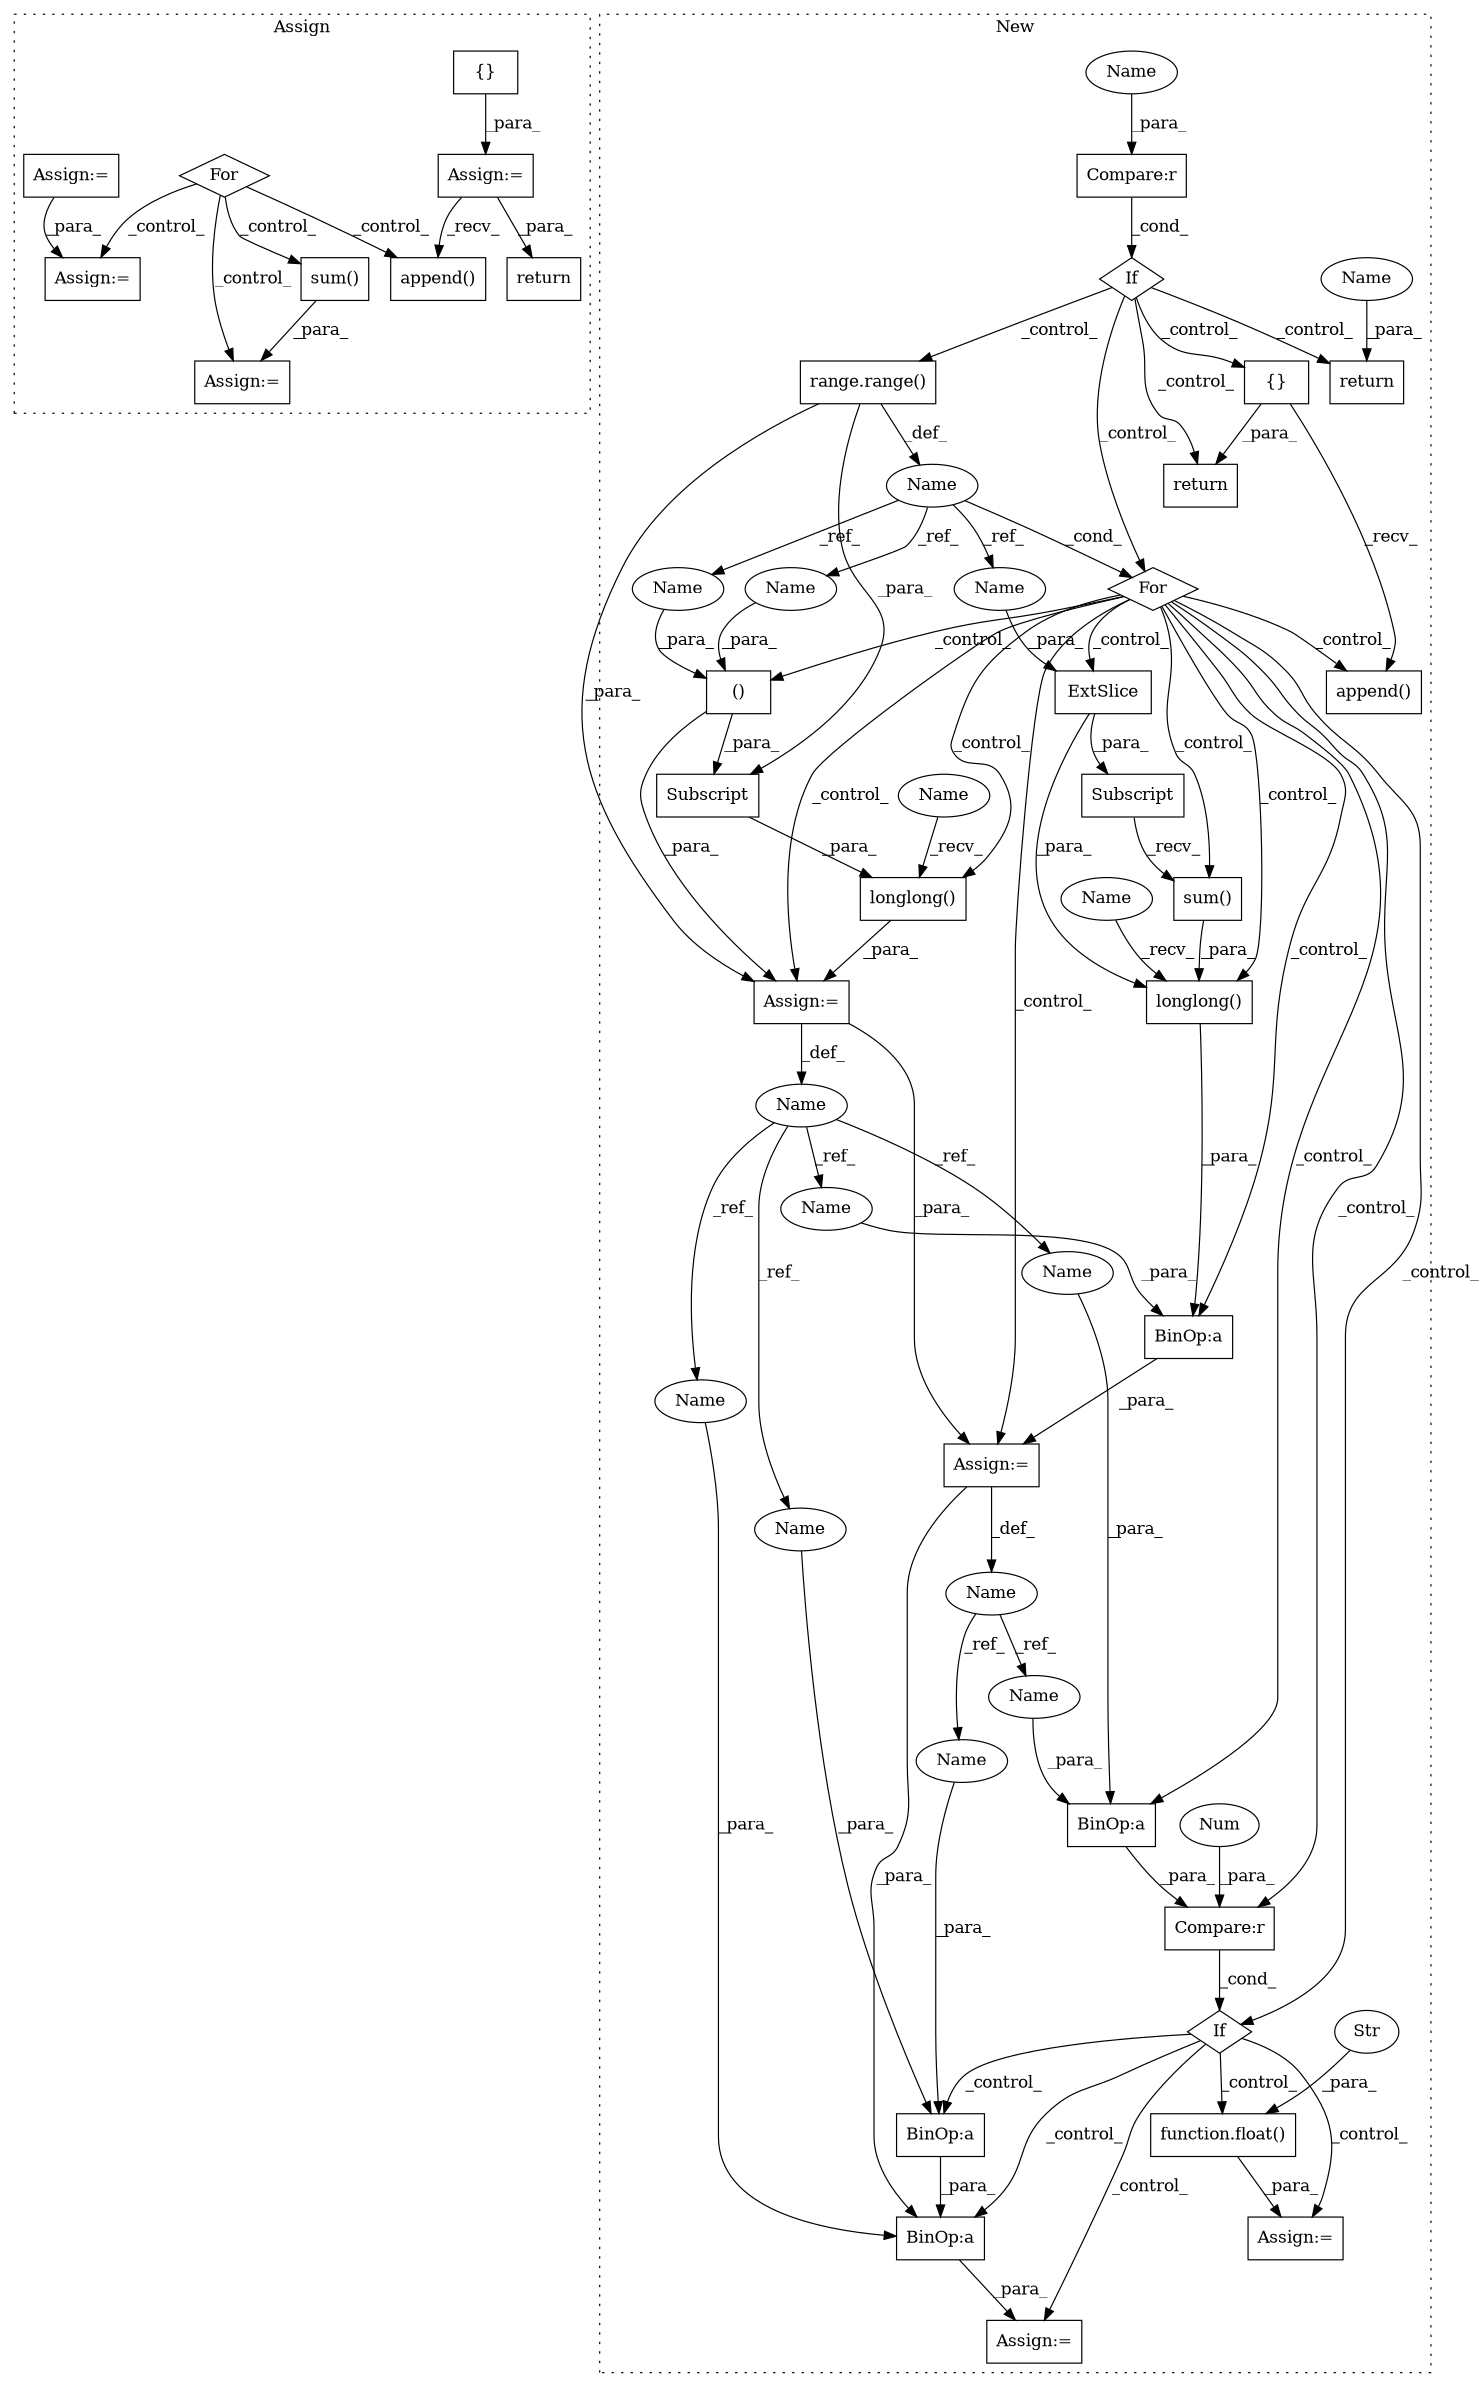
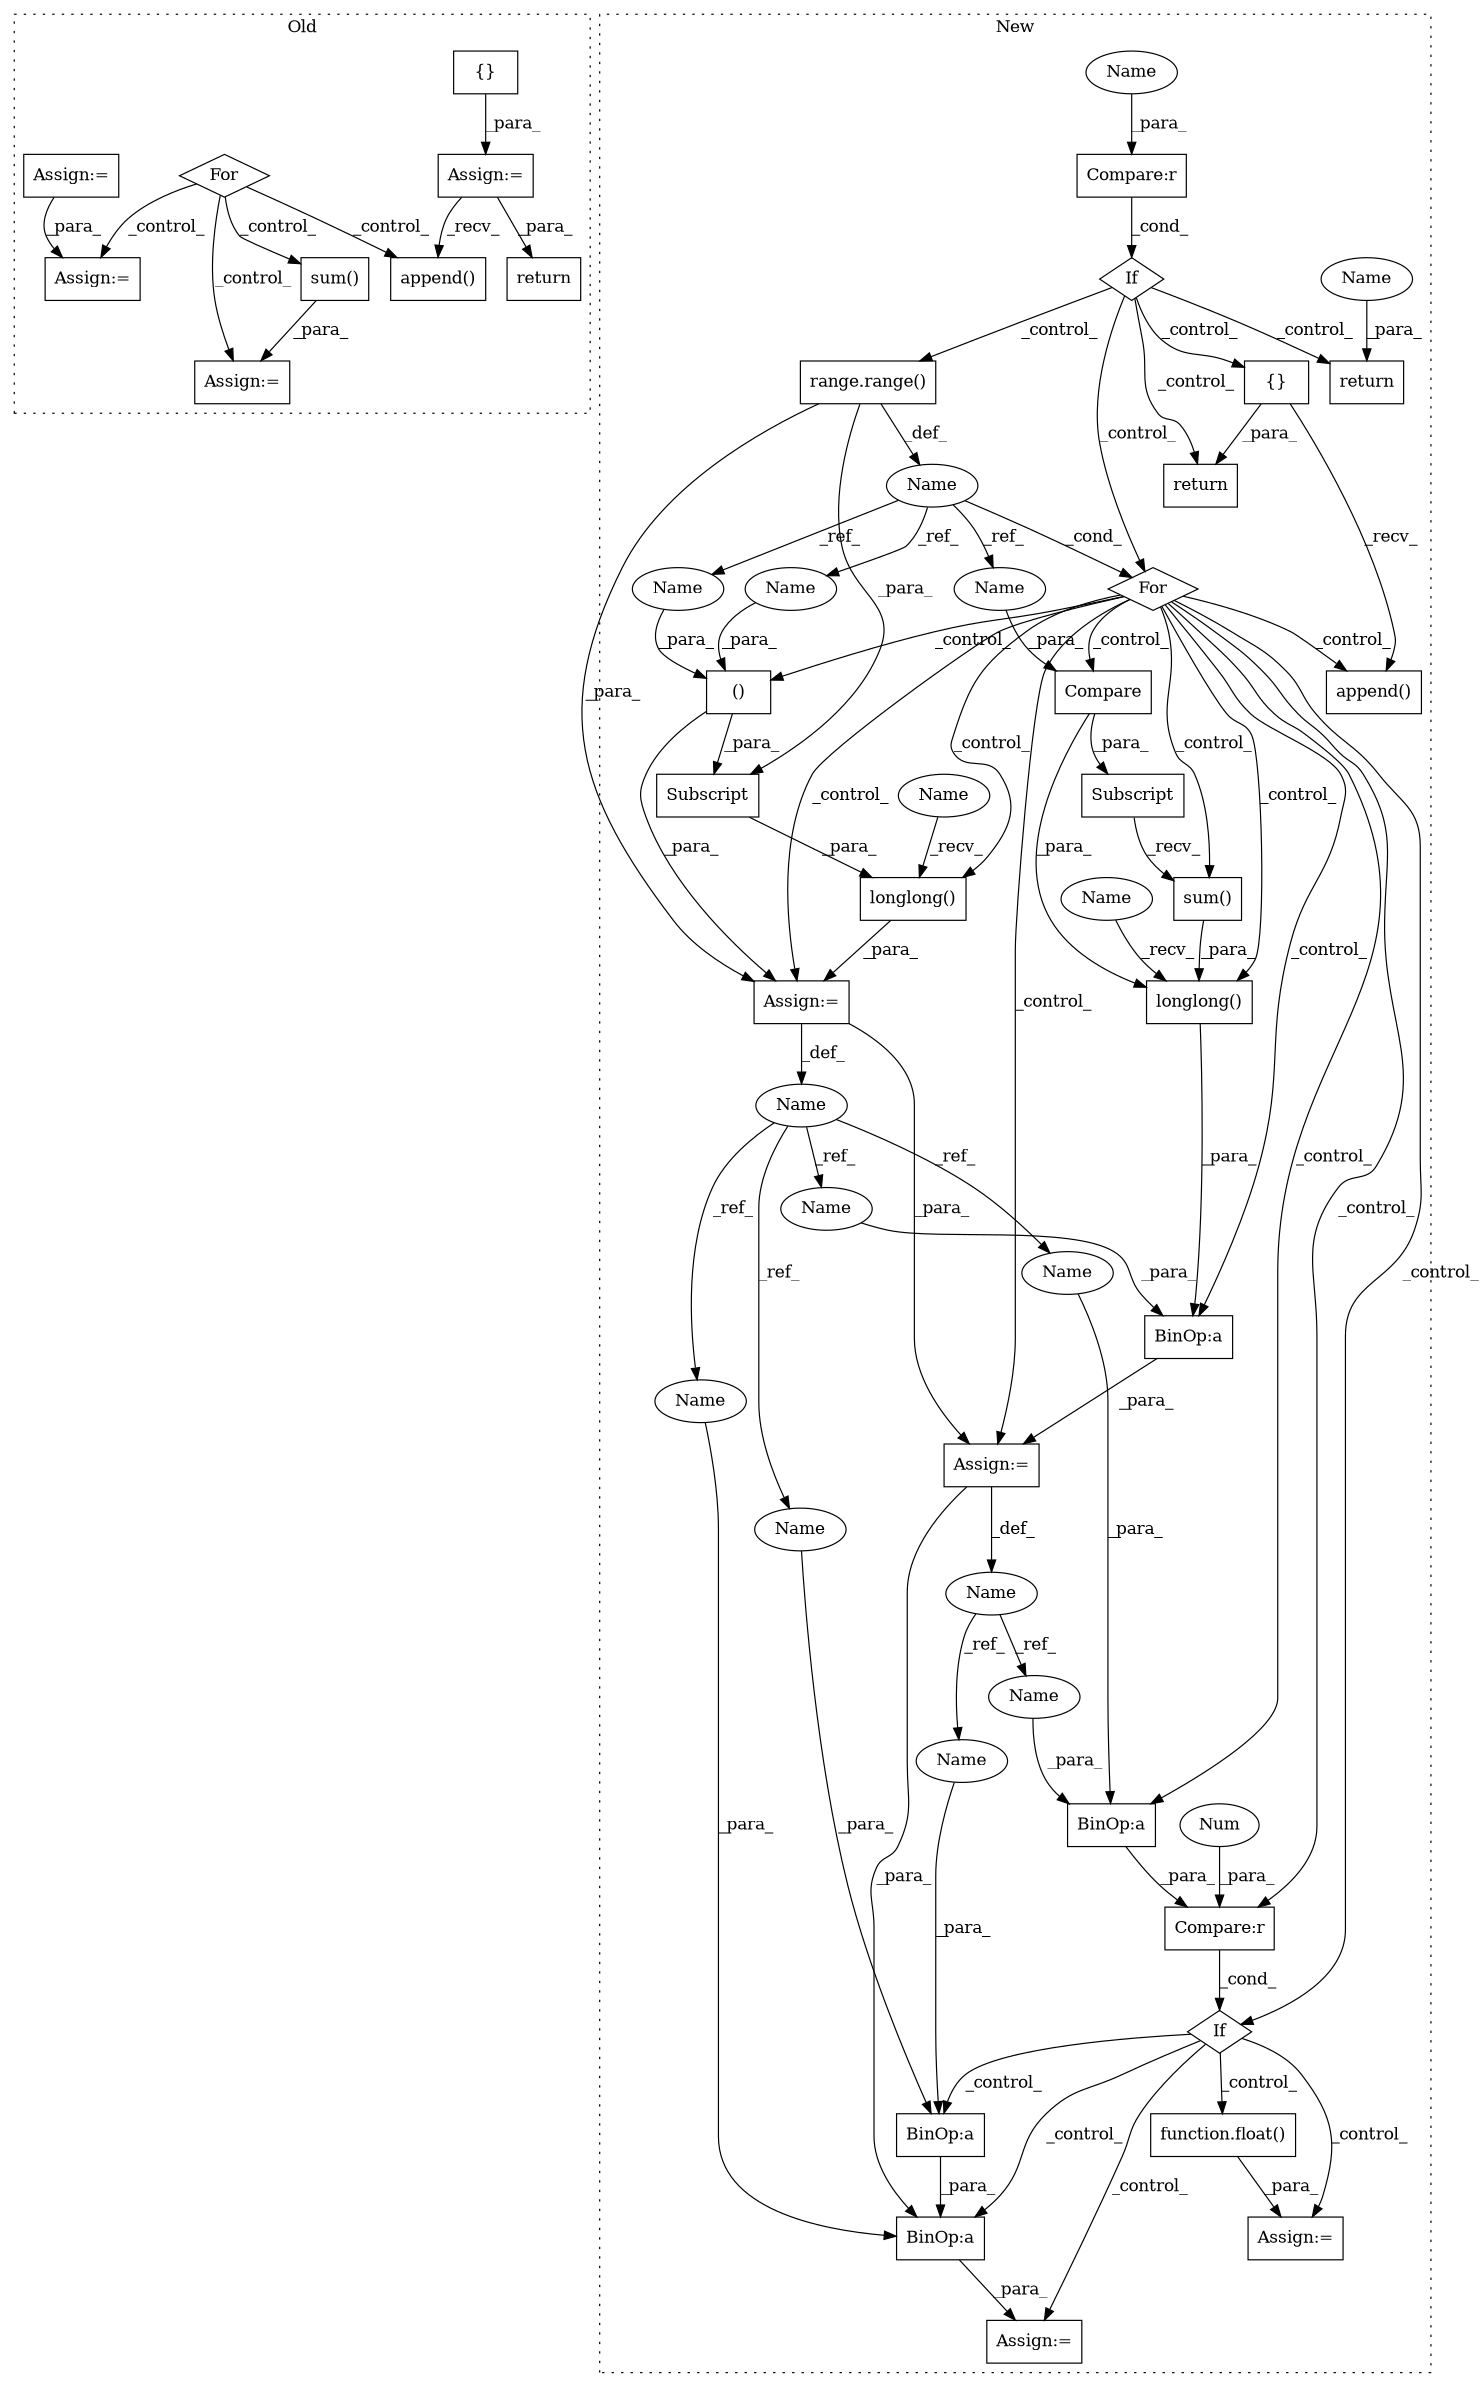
cluster "Assign": label "Assign" -> "Old"
node "ExtSlice": label "ExtSlice" -> "Compare"
node "Str": removed
